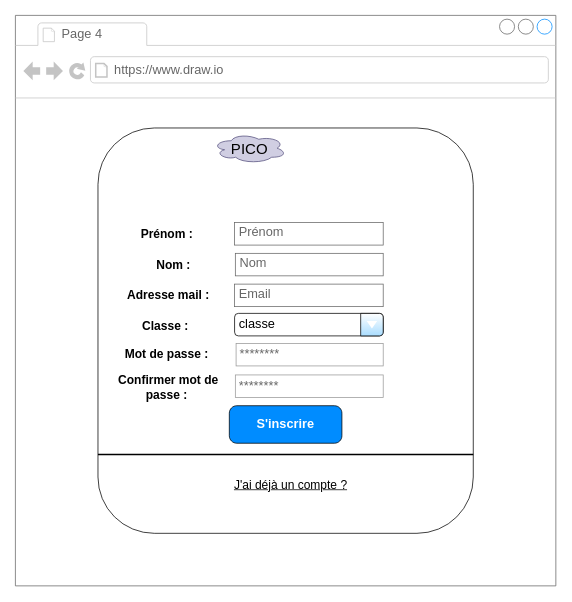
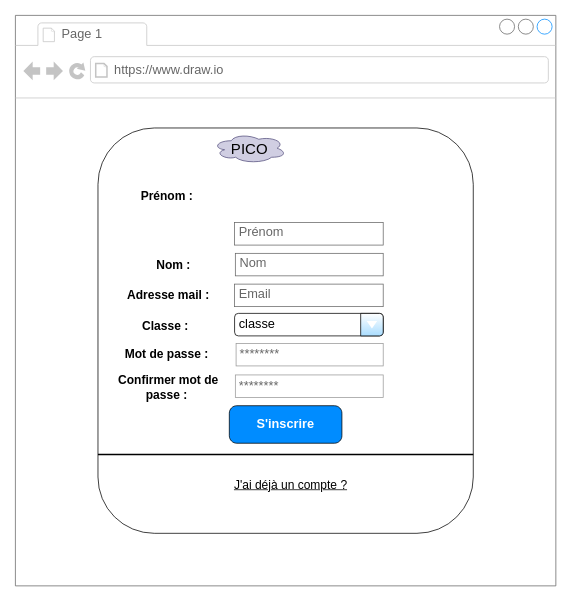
node "Page 4": label "Page 4" -> "Page 1"
node "Prénom :": moved (167, 234) -> (167, 196)
